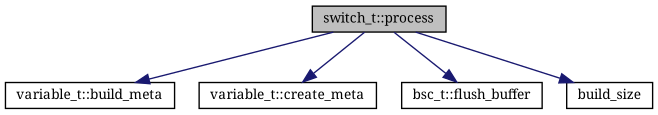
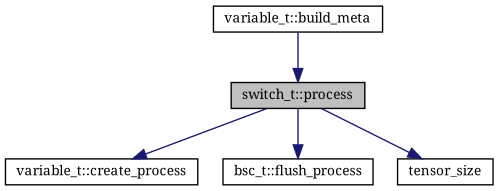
edge "switch_t::process" -> "variable_t::build_meta": reversed
node "variable_t::create_meta": label "variable_t::create_meta" -> "variable_t::create_process"
node "bsc_t::flush_buffer": label "bsc_t::flush_buffer" -> "bsc_t::flush_process"
node "build_size": label "build_size" -> "tensor_size"
